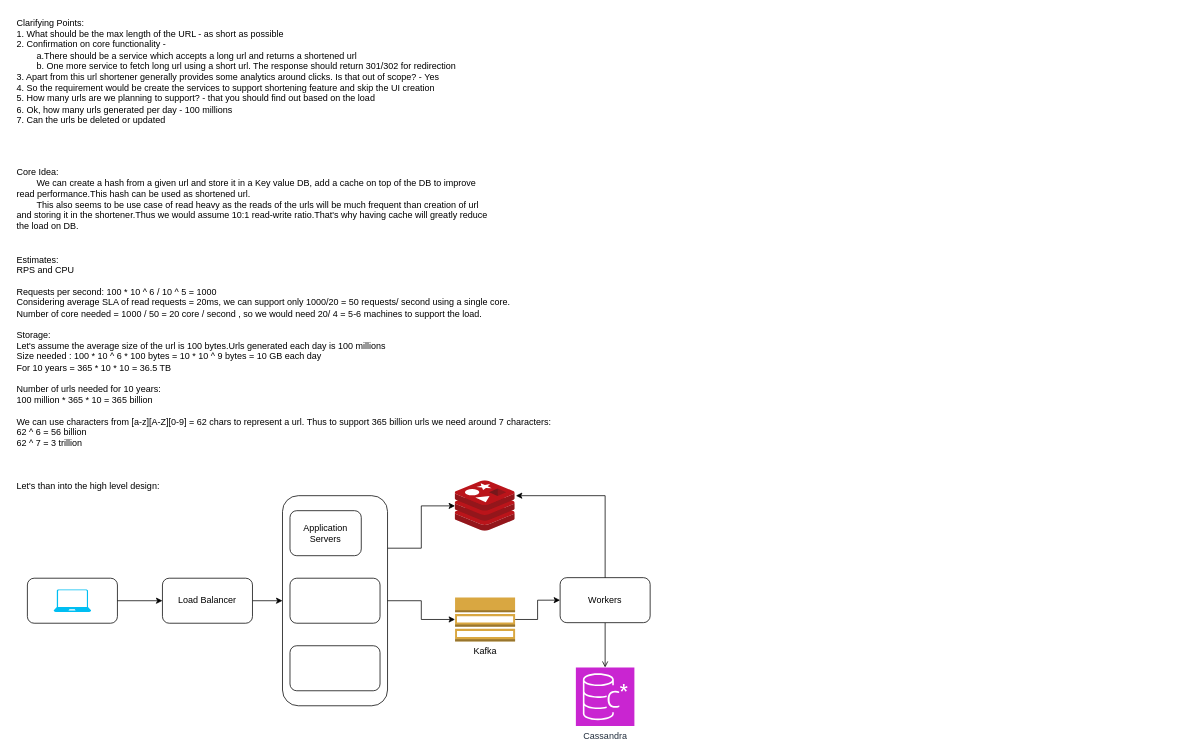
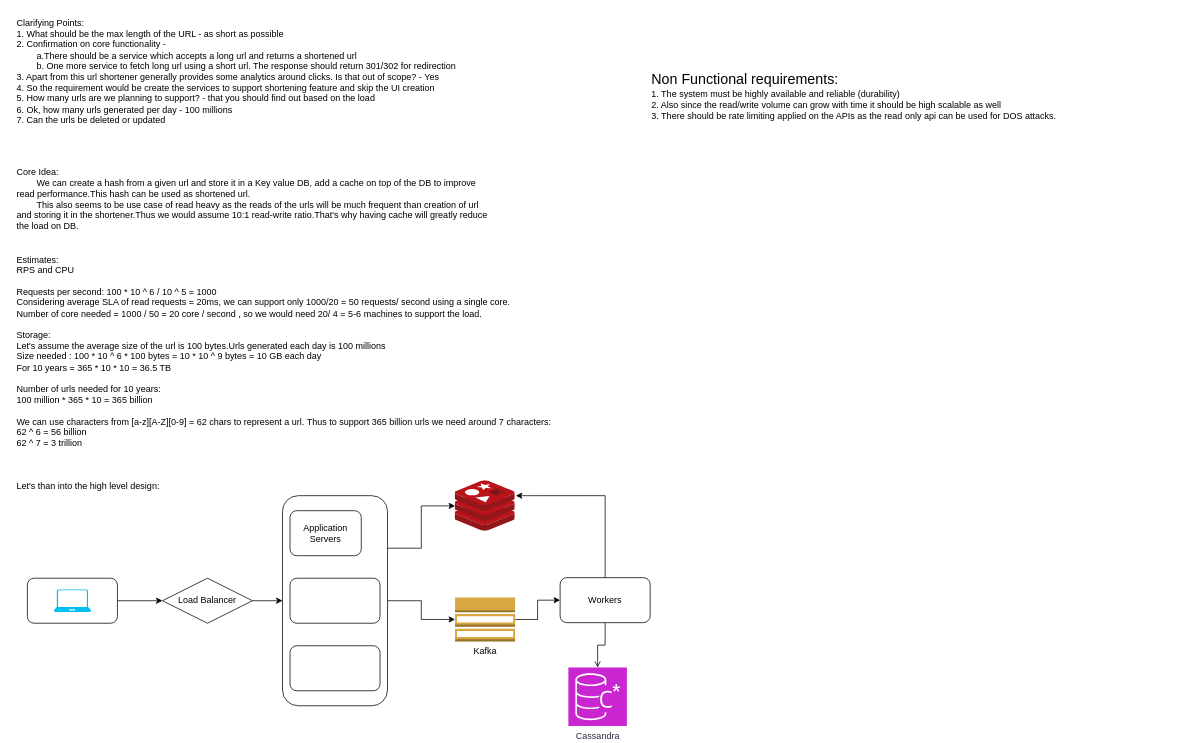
node "Non Functional requirements: 1. The system must be highly available and reliable (durability) 2. Also since the read/write volume can grow with time it should be high scalable as well 3. There should be rate limiting applied on the APIs as the read only api can be used for DOS attacks.": added
node "Load Balancer": shape rounded rectangle -> diamond
node "Cassandra": moved (605, 696) -> (597, 696)
